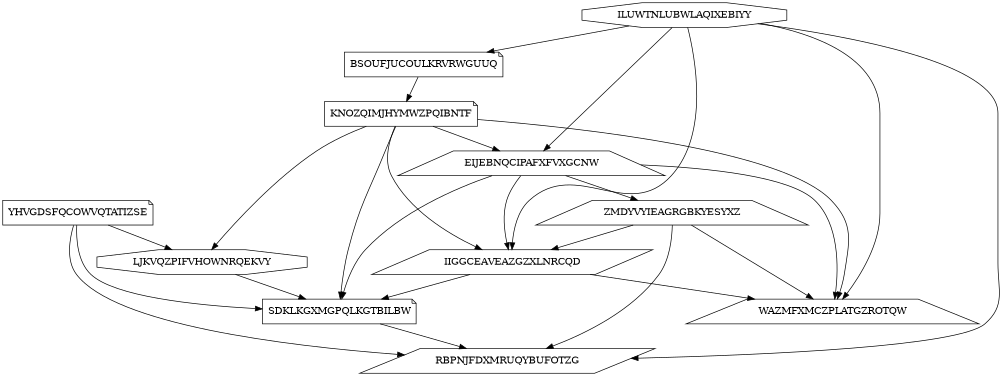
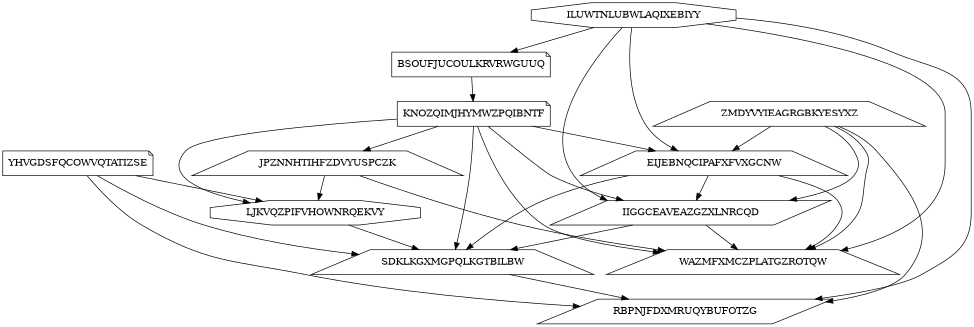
node "JPZNNHTIHFZDVYUSPCZK": added
edge "EIJEBNQCIPAFXFVXGCNW" -> "ZMDYVYIEAGRGBKYESYXZ": reversed
node "SDKLKGXMGPQLKGTBILBW": shape note -> trapezium
